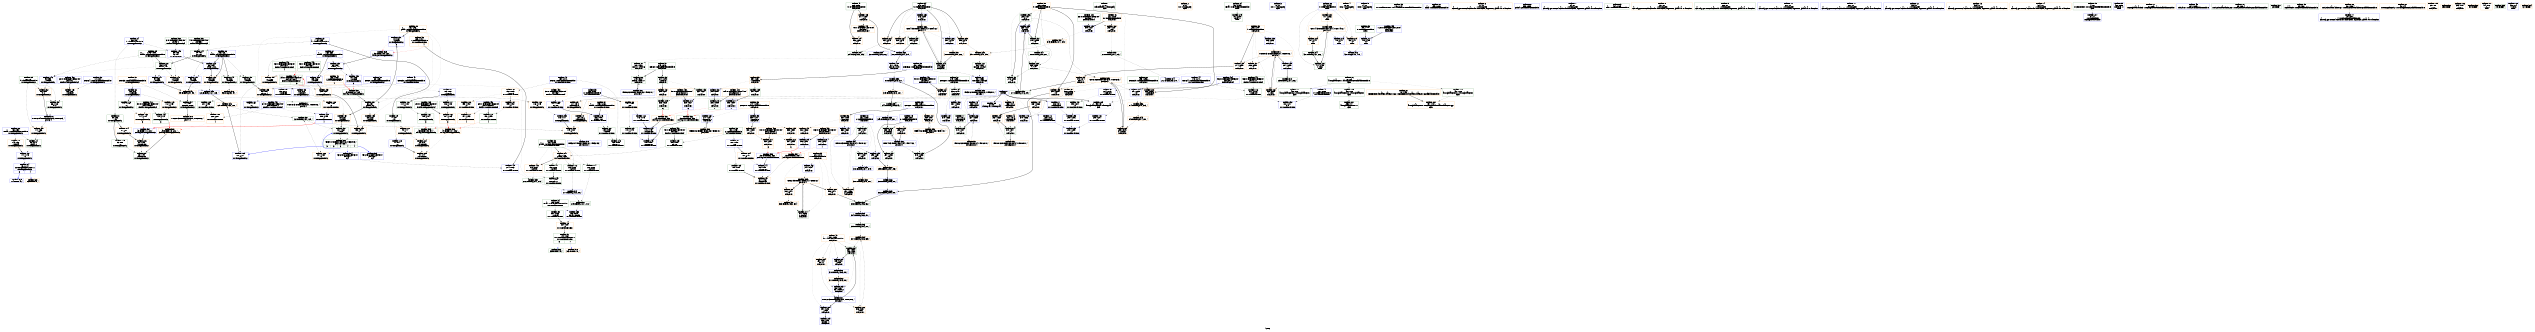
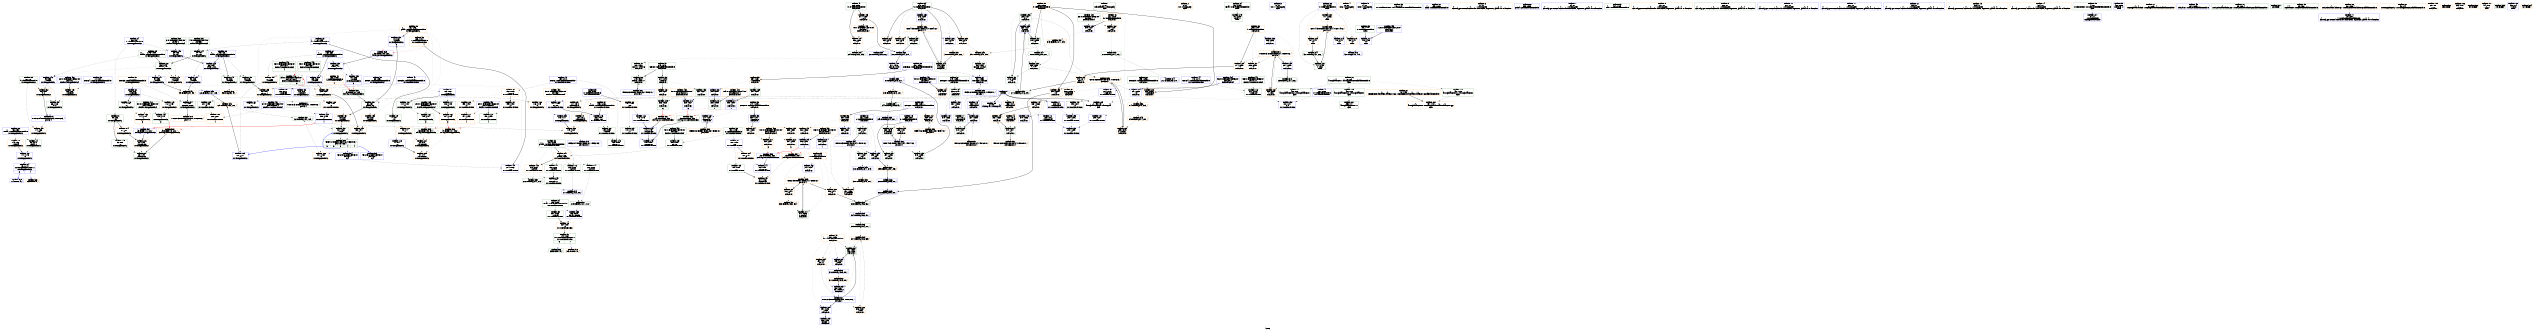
node "NodeID: 145": text "_Z7ext_coerce_" -> "_Z7ext_gcdnnRnS_"
node "NodeID: 152": removed
